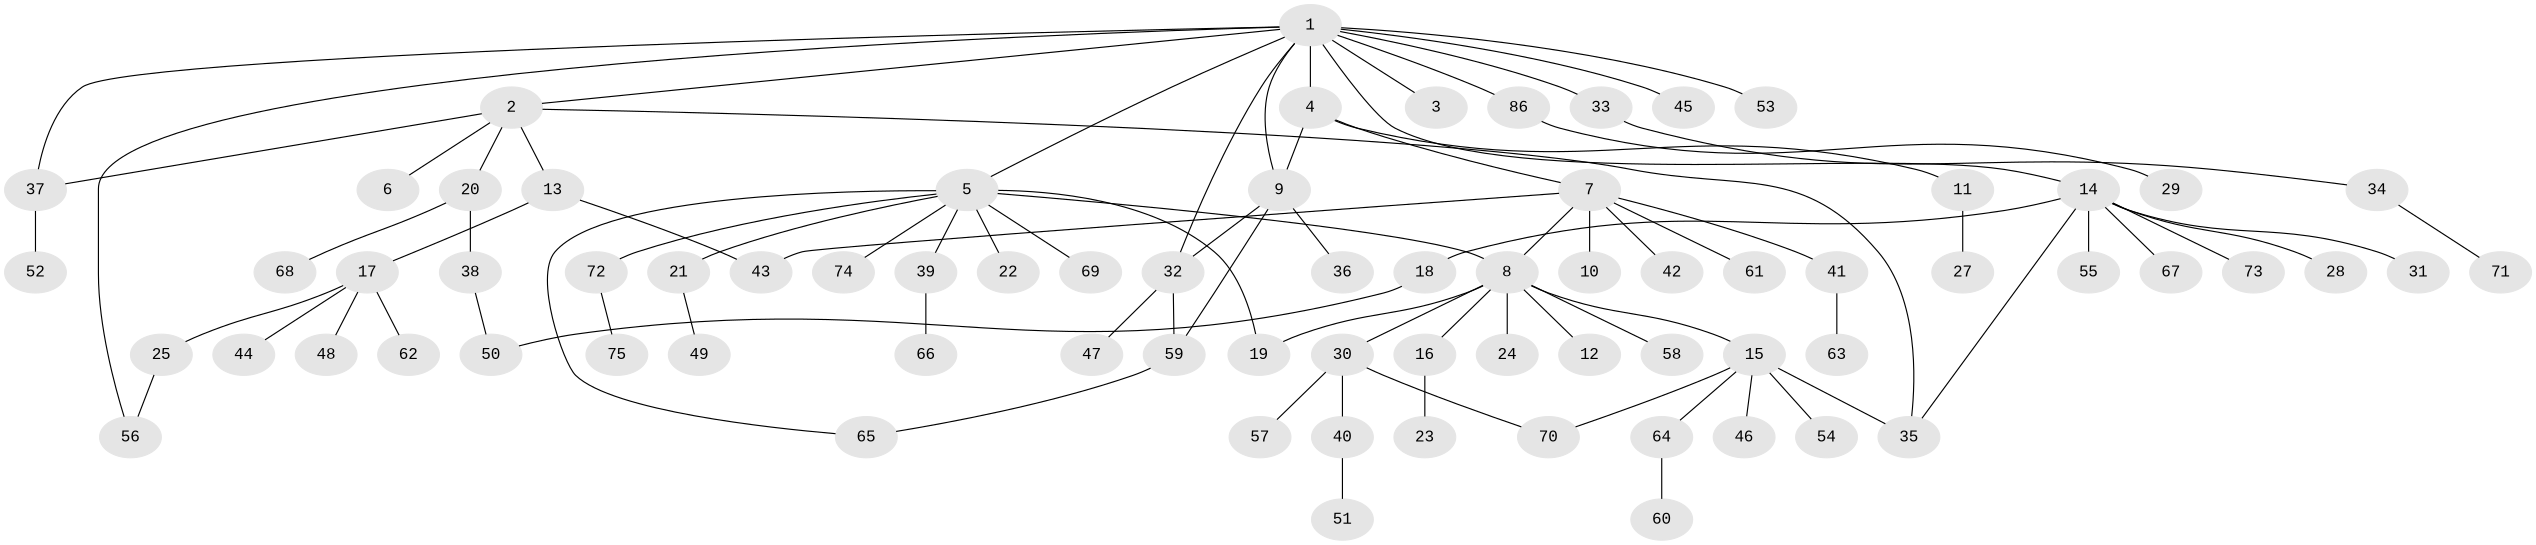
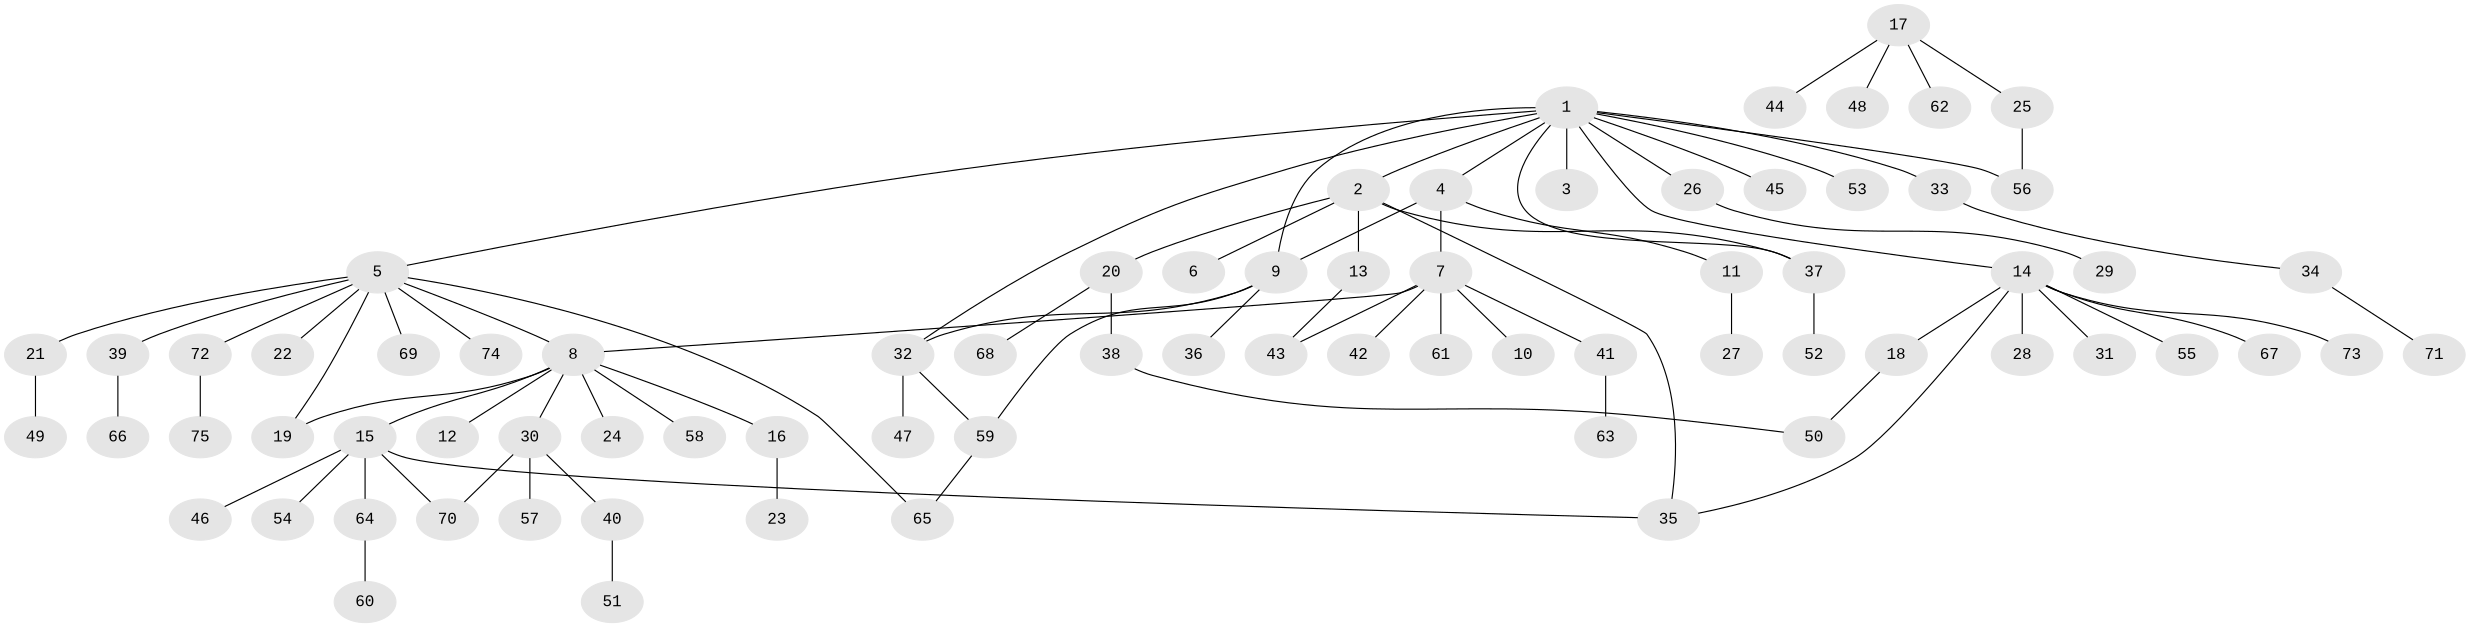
node "86": label "86" -> "26"
edge "13" -- "17": removed
